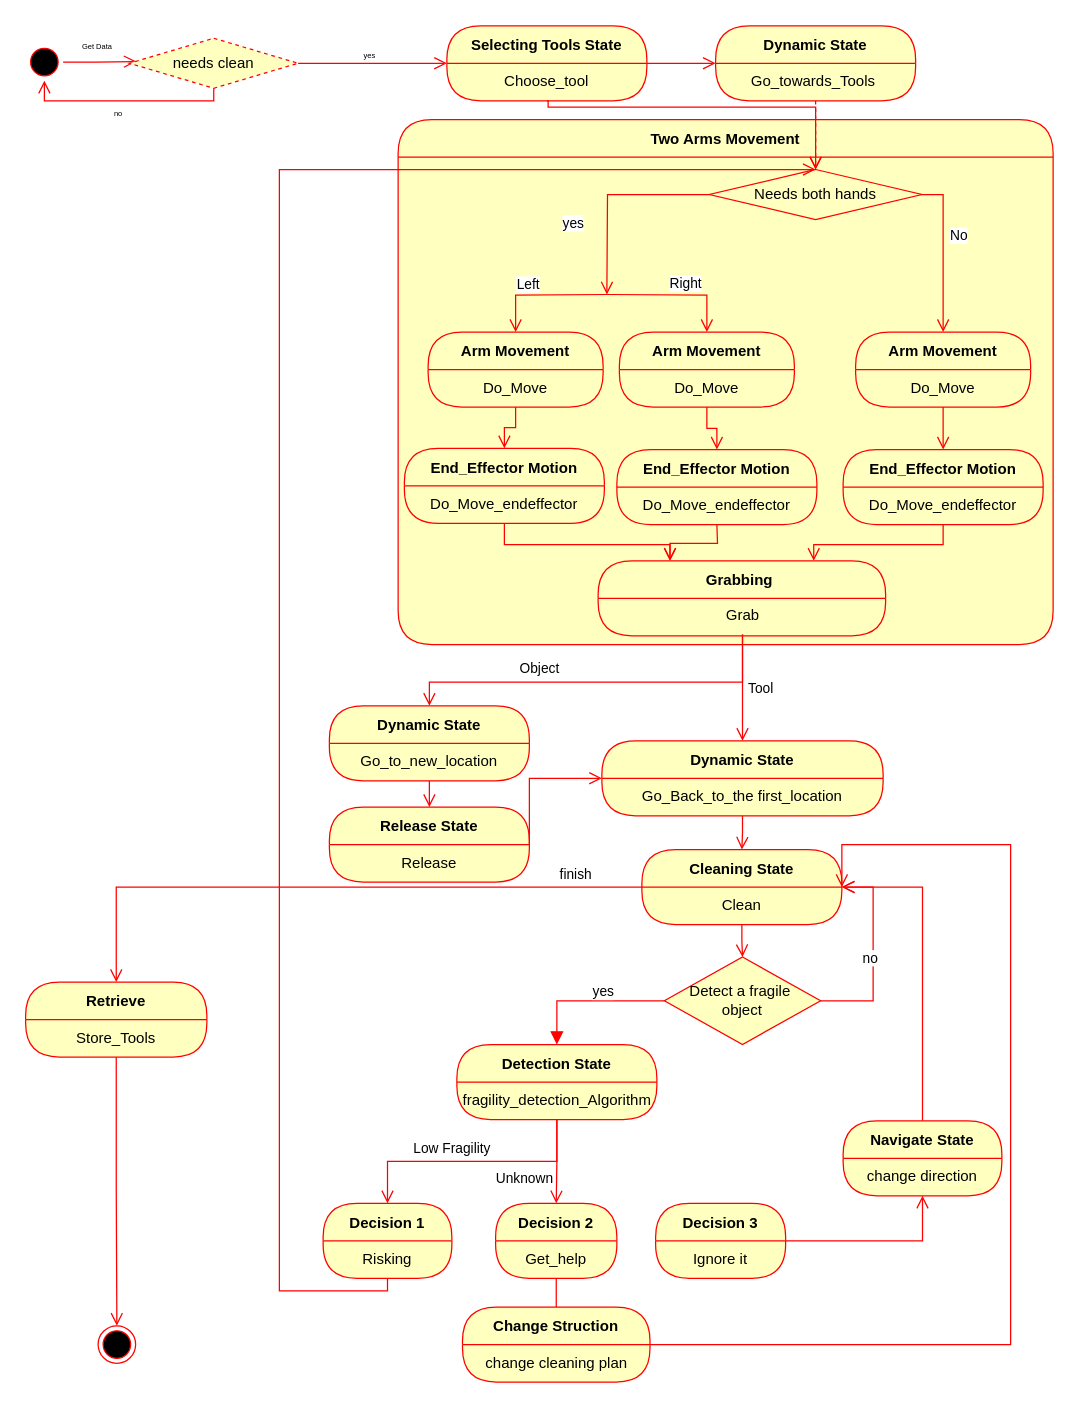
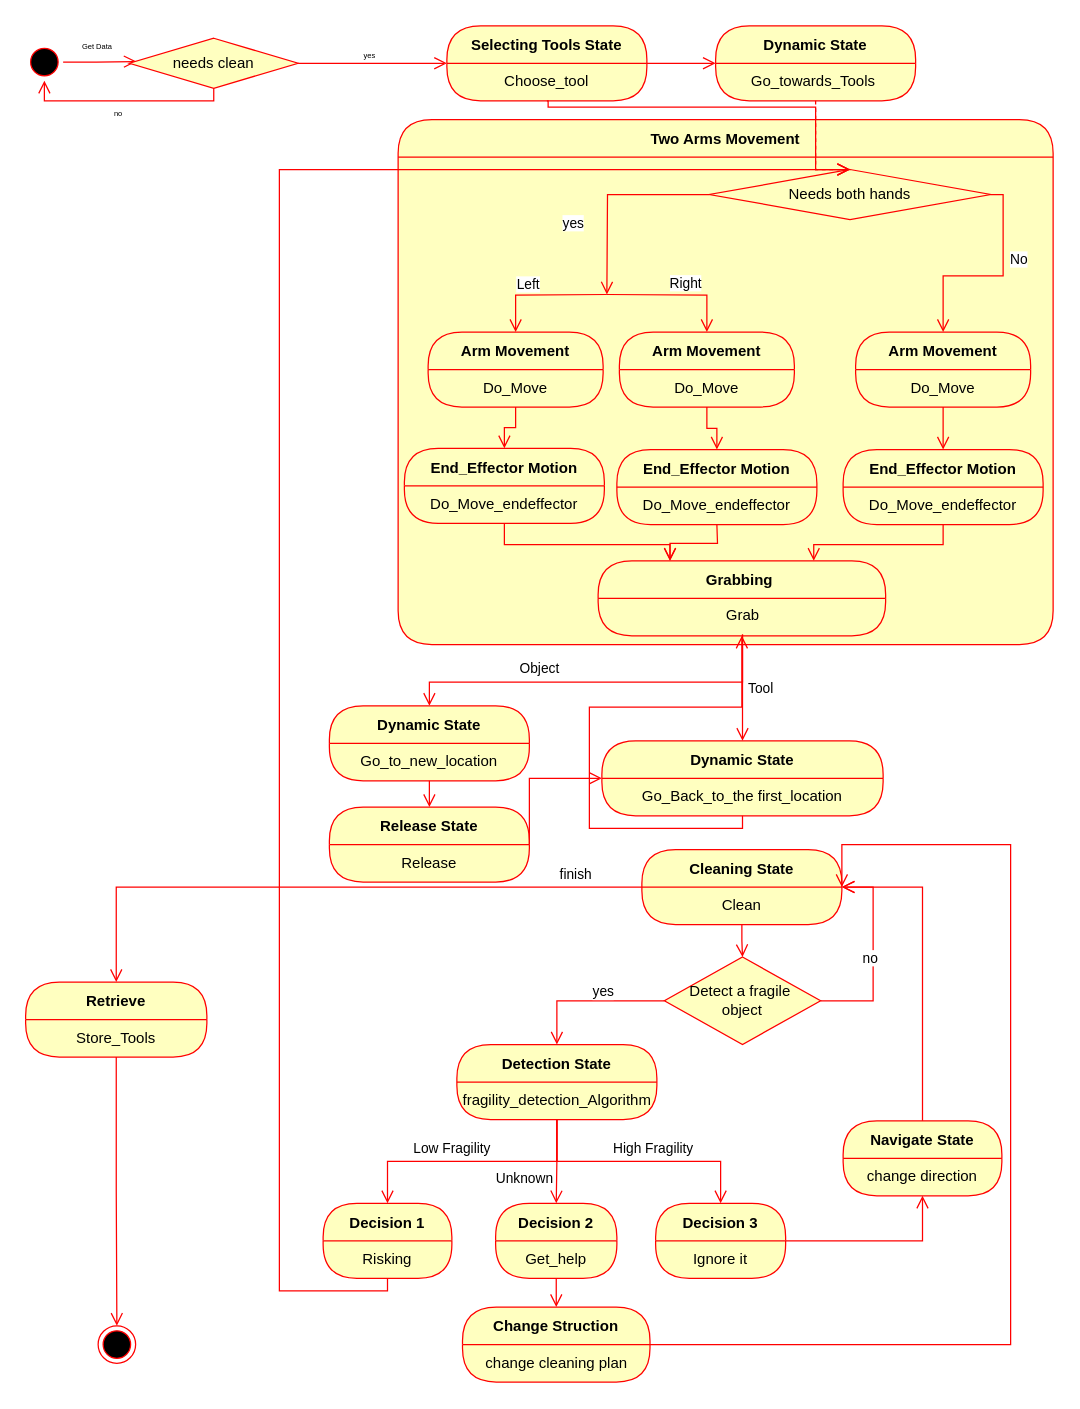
node "needs clean": style dashed -> solid
node "Needs both hands": size 213x50 -> 281x50
edge "Go_Back_to_the first_location" -> "Cleaning State": now "Go_Back_to_the first_location" -> "Grabbing"
edge "Detect a fragile object" -> "Detection State": arrowhead block -> open
edge "fragility_detection_Algorithm" -> "Decision 3": added, label "High Fragility"
edge "Get_help" -- "Change Struction": arrowhead none -> open
